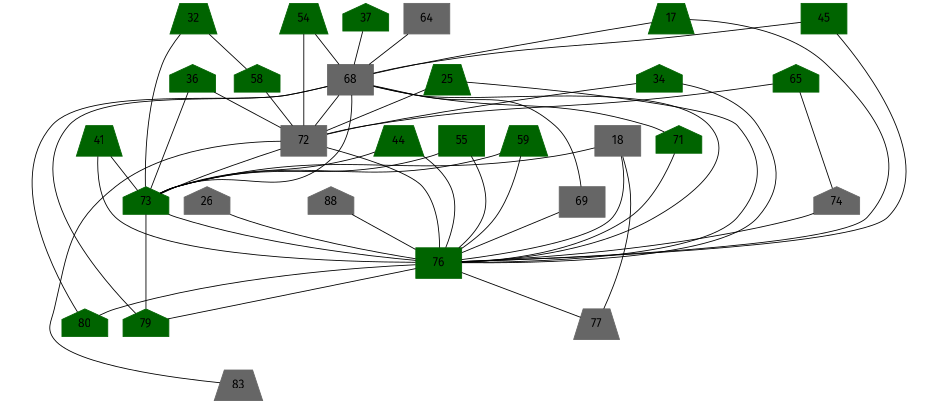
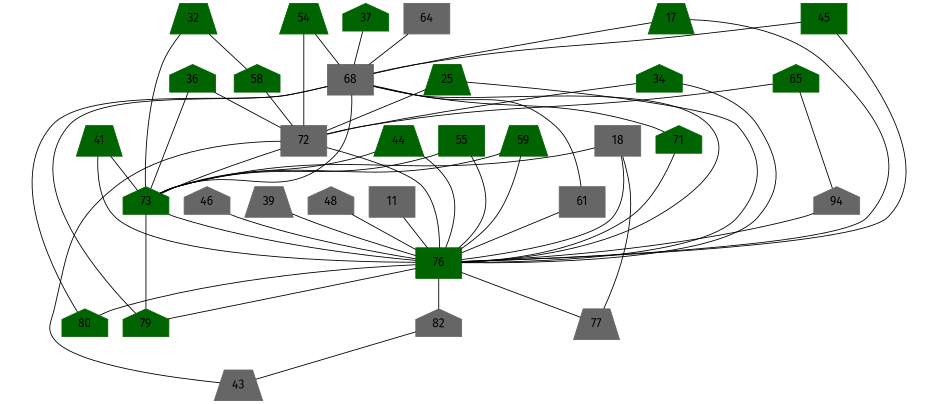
edge "68" -- "72": removed
node "26": label "26" -> "46"
node "39": added
node "88": label "88" -> "48"
node "11": added
node "69": label "69" -> "61"
node "74": label "74" -> "94"
node "82": added
node "83": label "83" -> "43"
